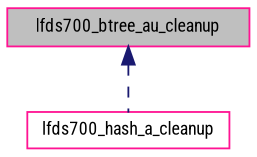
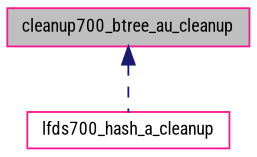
node "lfds700_btree_au_cleanup": label "lfds700_btree_au_cleanup" -> "cleanup700_btree_au_cleanup"
